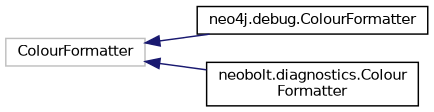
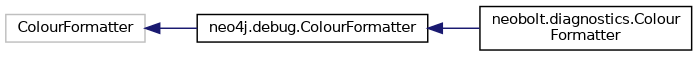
edge "neobolt.diagnostics.Colour Formatter" -> "ColourFormatter": now "neobolt.diagnostics.Colour Formatter" -> "neo4j.debug.ColourFormatter"
